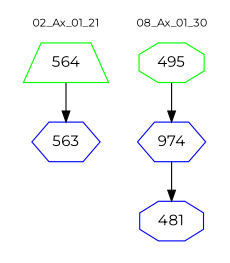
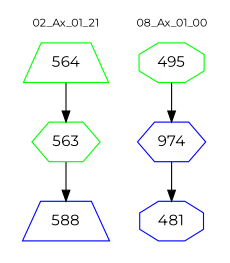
cluster "08_Ax_01_30": label "08_Ax_01_30" -> "08_Ax_01_00"
node "563": color blue -> green
node "588": added
